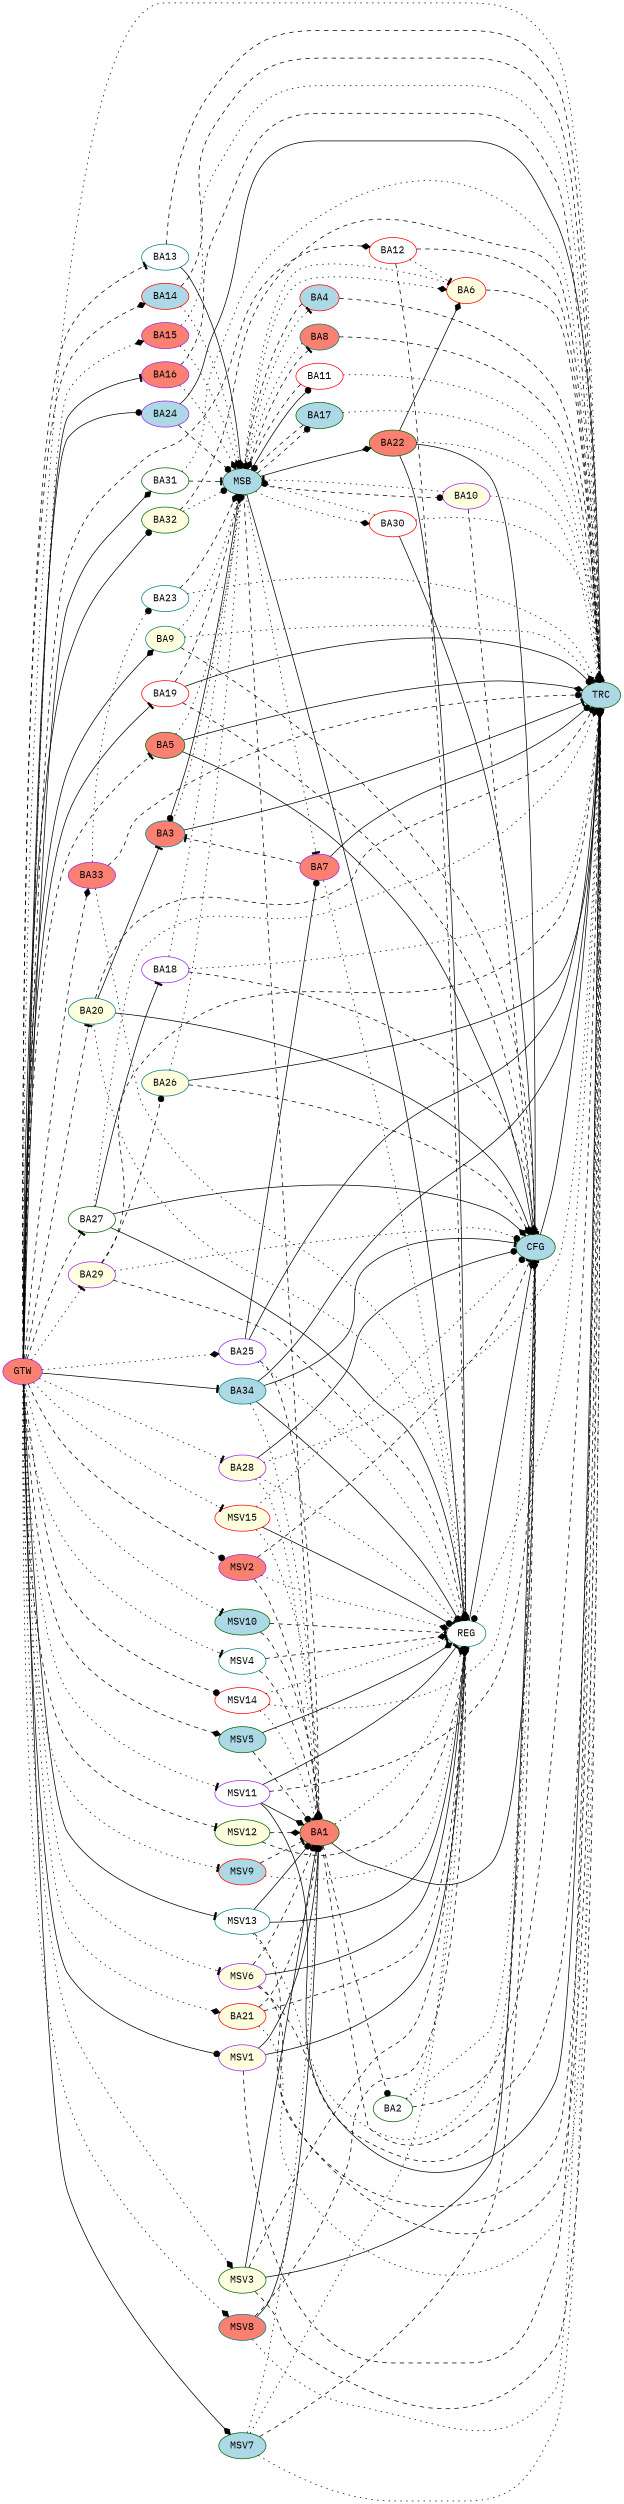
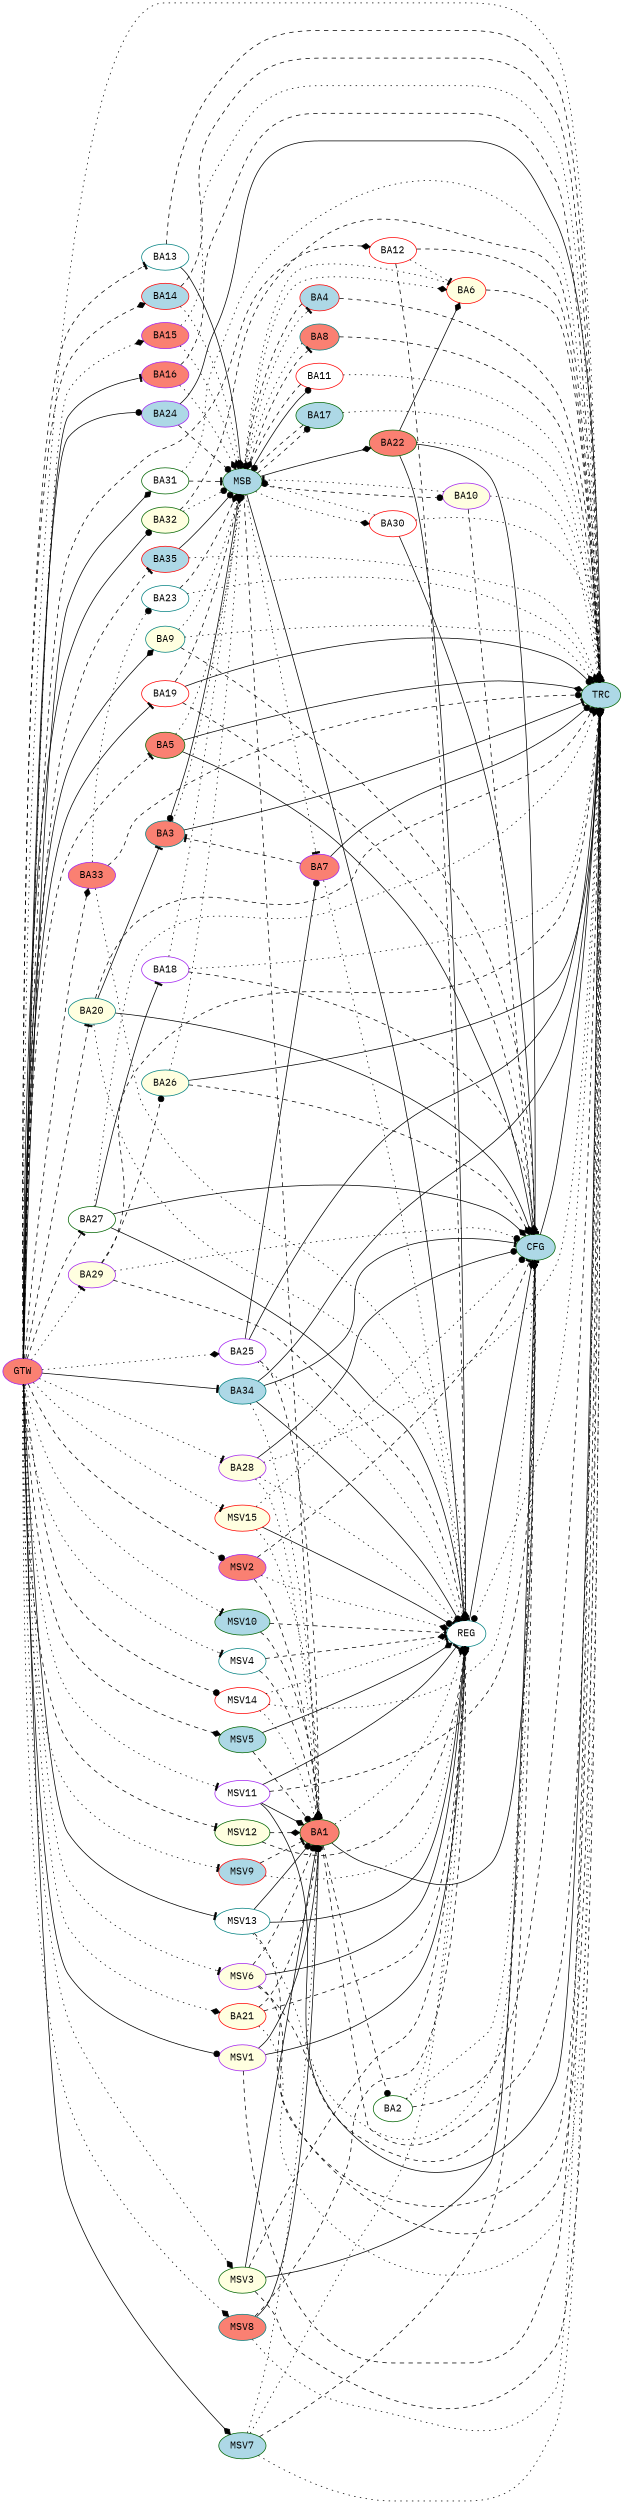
node "BA35": added
